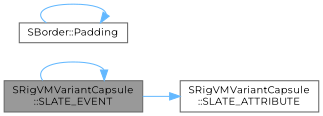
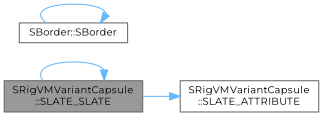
node "SBorder::Padding": label "SBorder::Padding" -> "SBorder::SBorder"
node "SRigVMVariantCapsule ::SLATE_EVENT": label "SRigVMVariantCapsule ::SLATE_EVENT" -> "SRigVMVariantCapsule ::SLATE_SLATE"
